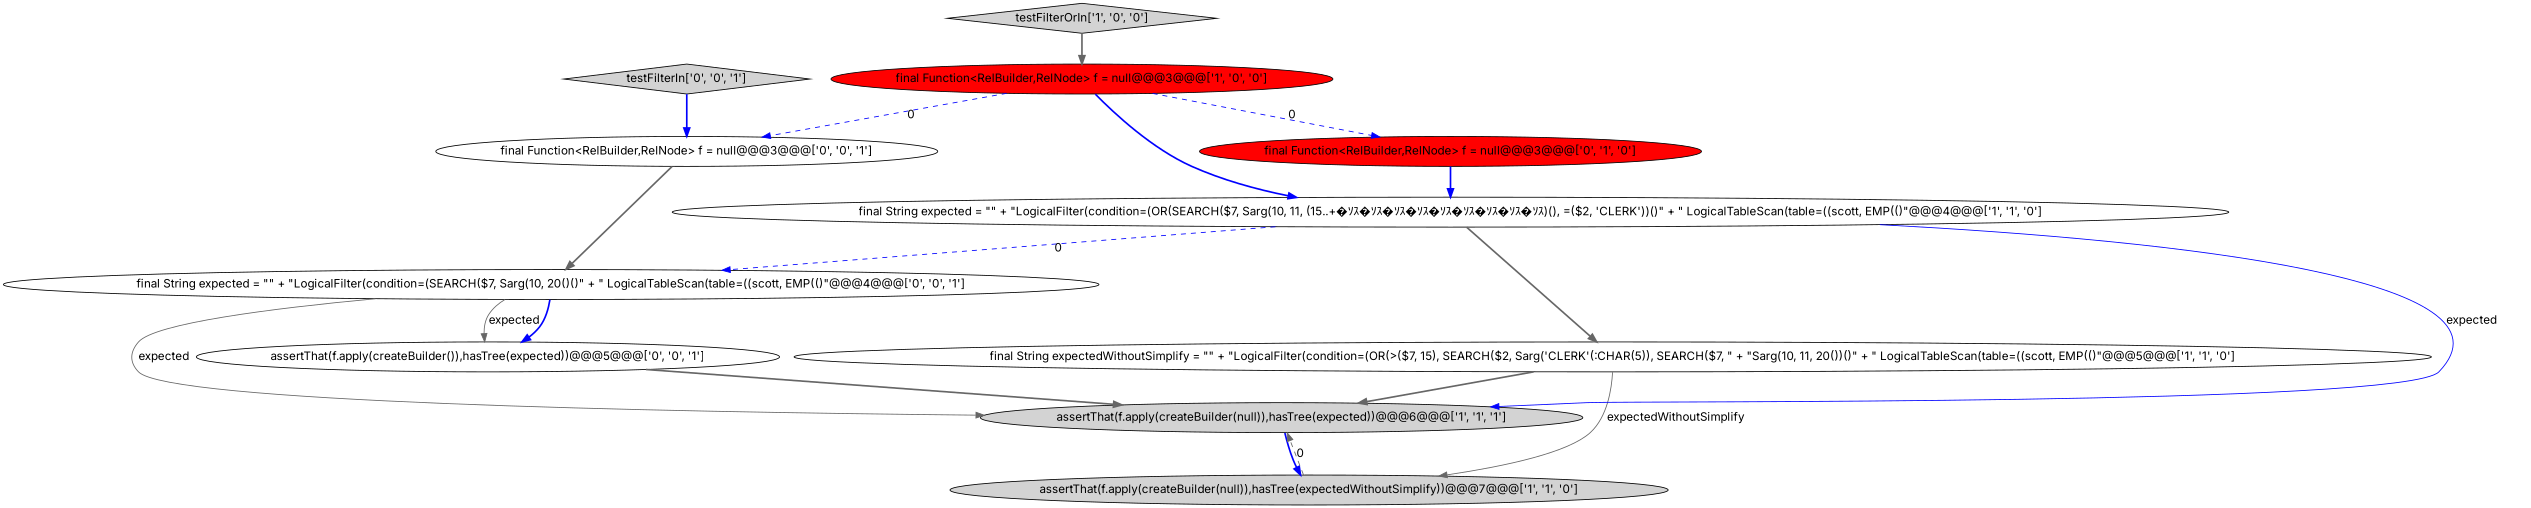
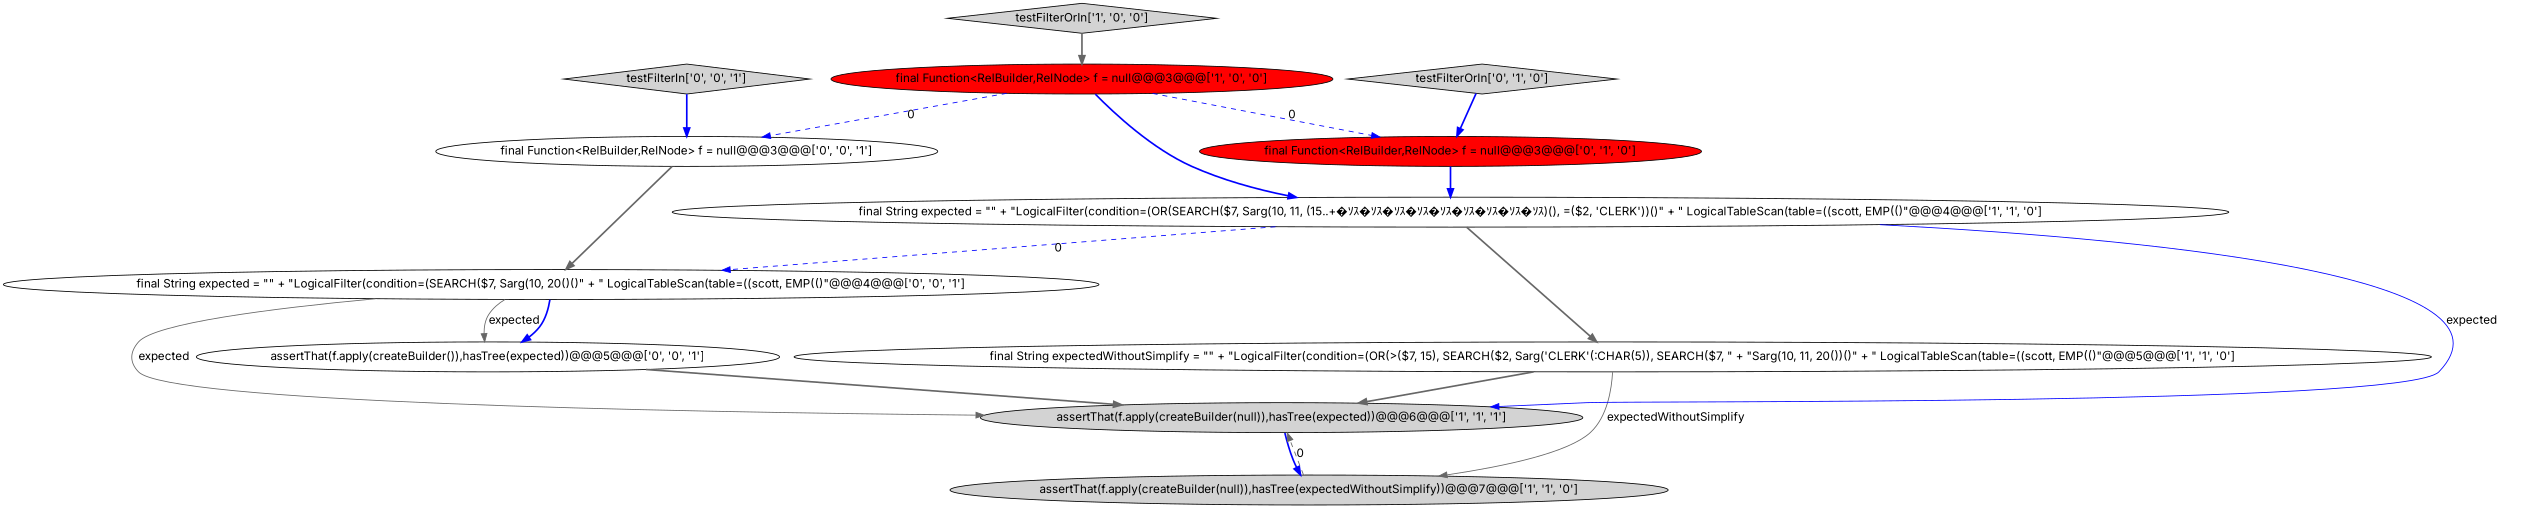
node "testFilterOrIn['0', '1', '0']": added
